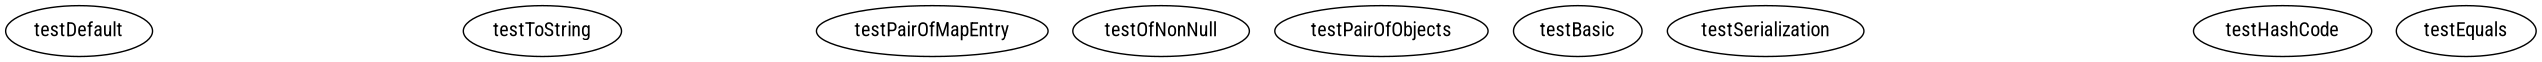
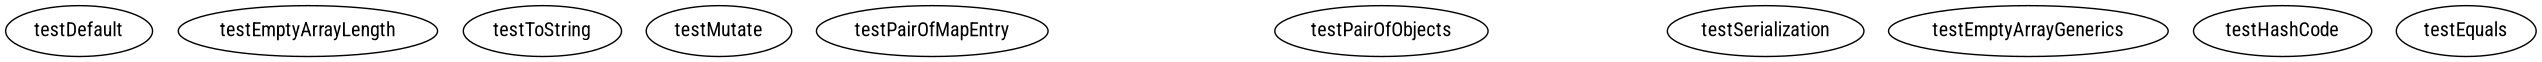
node "testEmptyArrayLength": added
node "testMutate": added
node "testOfNonNull": removed
node "testBasic": removed
node "testEmptyArrayGenerics": added
